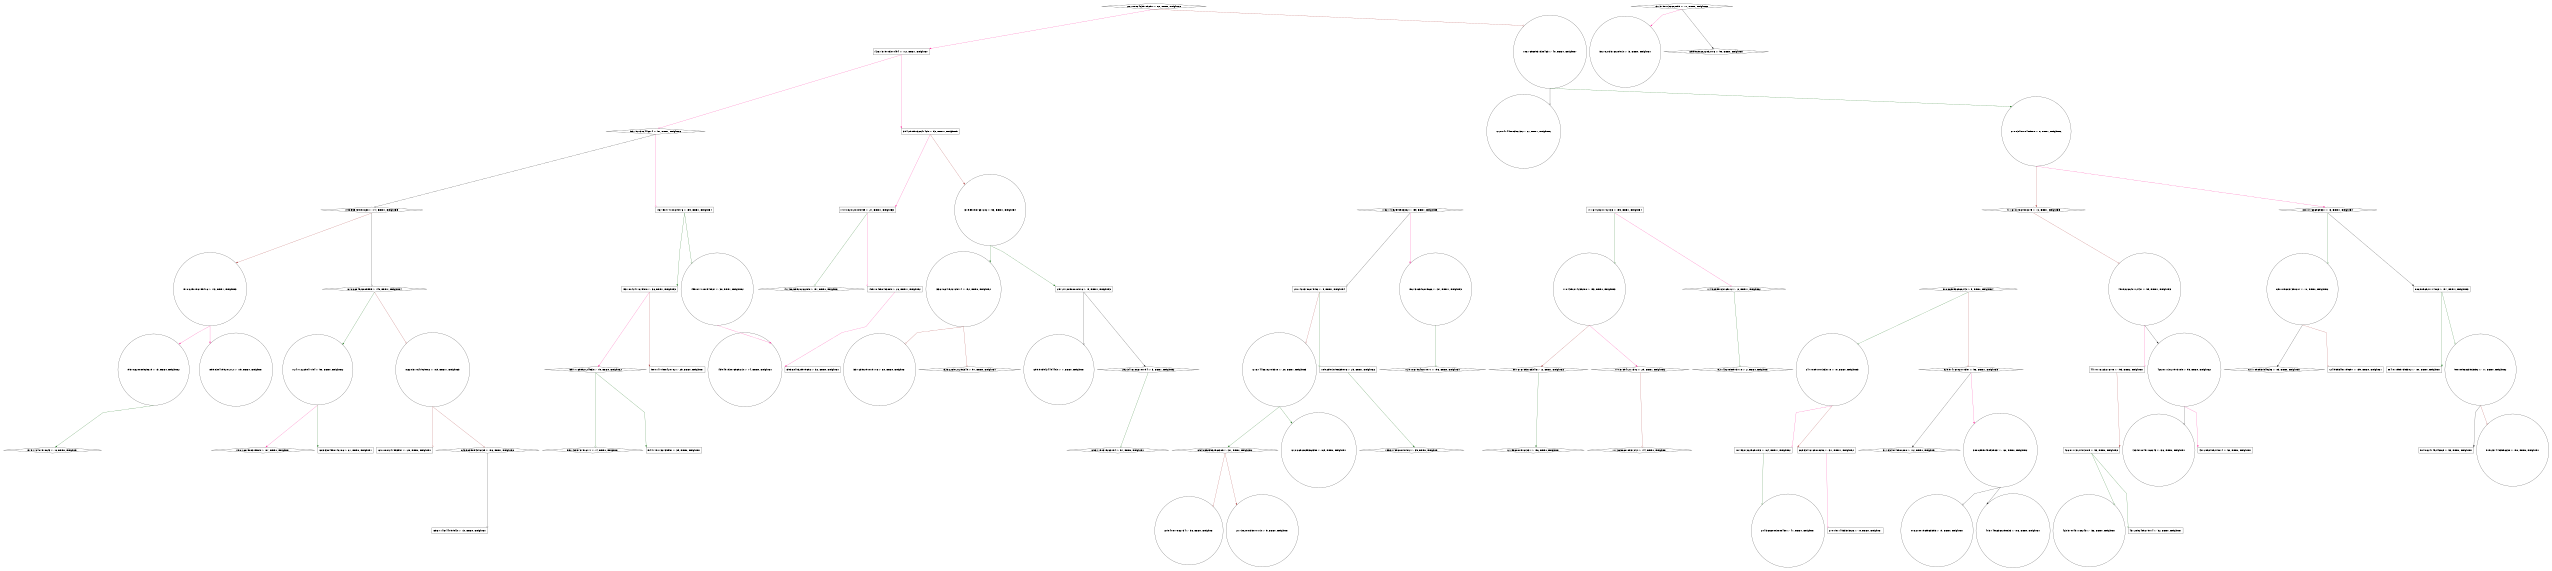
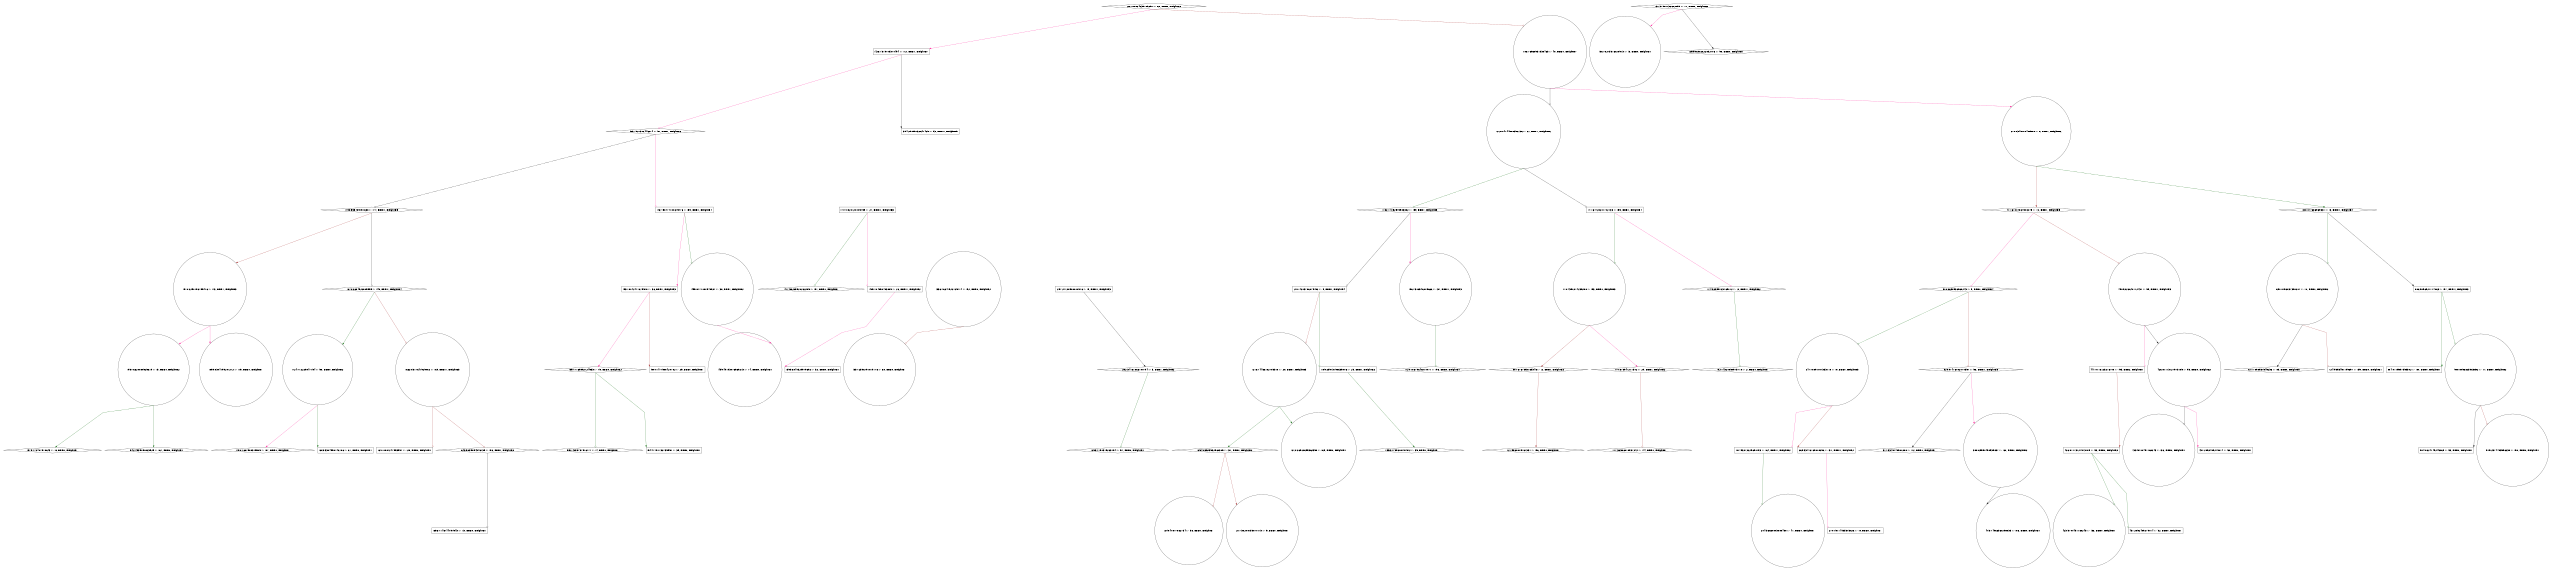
edge "-426.7319705370494 -> -72, BF=1, Height=7" -> "-394.25095132647425 -> 53, BF=-1, Height=5": color deeppink -> black
edge "186.76568931538463 -> 48, BF=0, Height=7" -> "610.8348108488508 -> 8, BF=1, Height=6": color darkgreen -> deeppink
edge "-394.25095132647425 -> 53, BF=-1, Height=5" -> "-414.0820120005759 -> 27, BF=-1, Height=3": removed
edge "-2.2704744808356736 -> 67, BF=1, Height=6" -> "-132.17052575983382 -> -59, BF=1, Height=5": added
edge "-2.2704744808356736 -> 67, BF=1, Height=6" -> "171.64728201702133 -> -55, BF=1, Height=4": added
edge "610.8348108488508 -> 8, BF=1, Height=6" -> "808.077636969331 -> -3, BF=-1, Height=4": color deeppink -> darkgreen
node "-319.551587631282 -> 53, BF=-1, Height=4": removed
edge "-467.58474180645476 -> -59, BF=1, Height=4" -> "-531.8042471679578 -> 36, BF=1, Height=3": color darkgreen -> deeppink
edge "411.61004867508245 -> 72, BF=1, Height=5" -> "300.8698536968243 -> 9, BF=0, Height=4": added
node "-326.2269721296349 -> 97, BF=0, Height=1": removed
node "-299.9059424494403 -> 7, BF=0, Height=1": removed
edge "58.76767593165346 -> -2, BF=1, Height=2" -> "12.75968005761331 -> -96, BF=0, Height=1": color darkgreen -> brown
node "-942.4935090823525 -> -67, BF=0, Height=1": added
node "376.21801969563353 -> -9, BF=0, Height=1": removed
